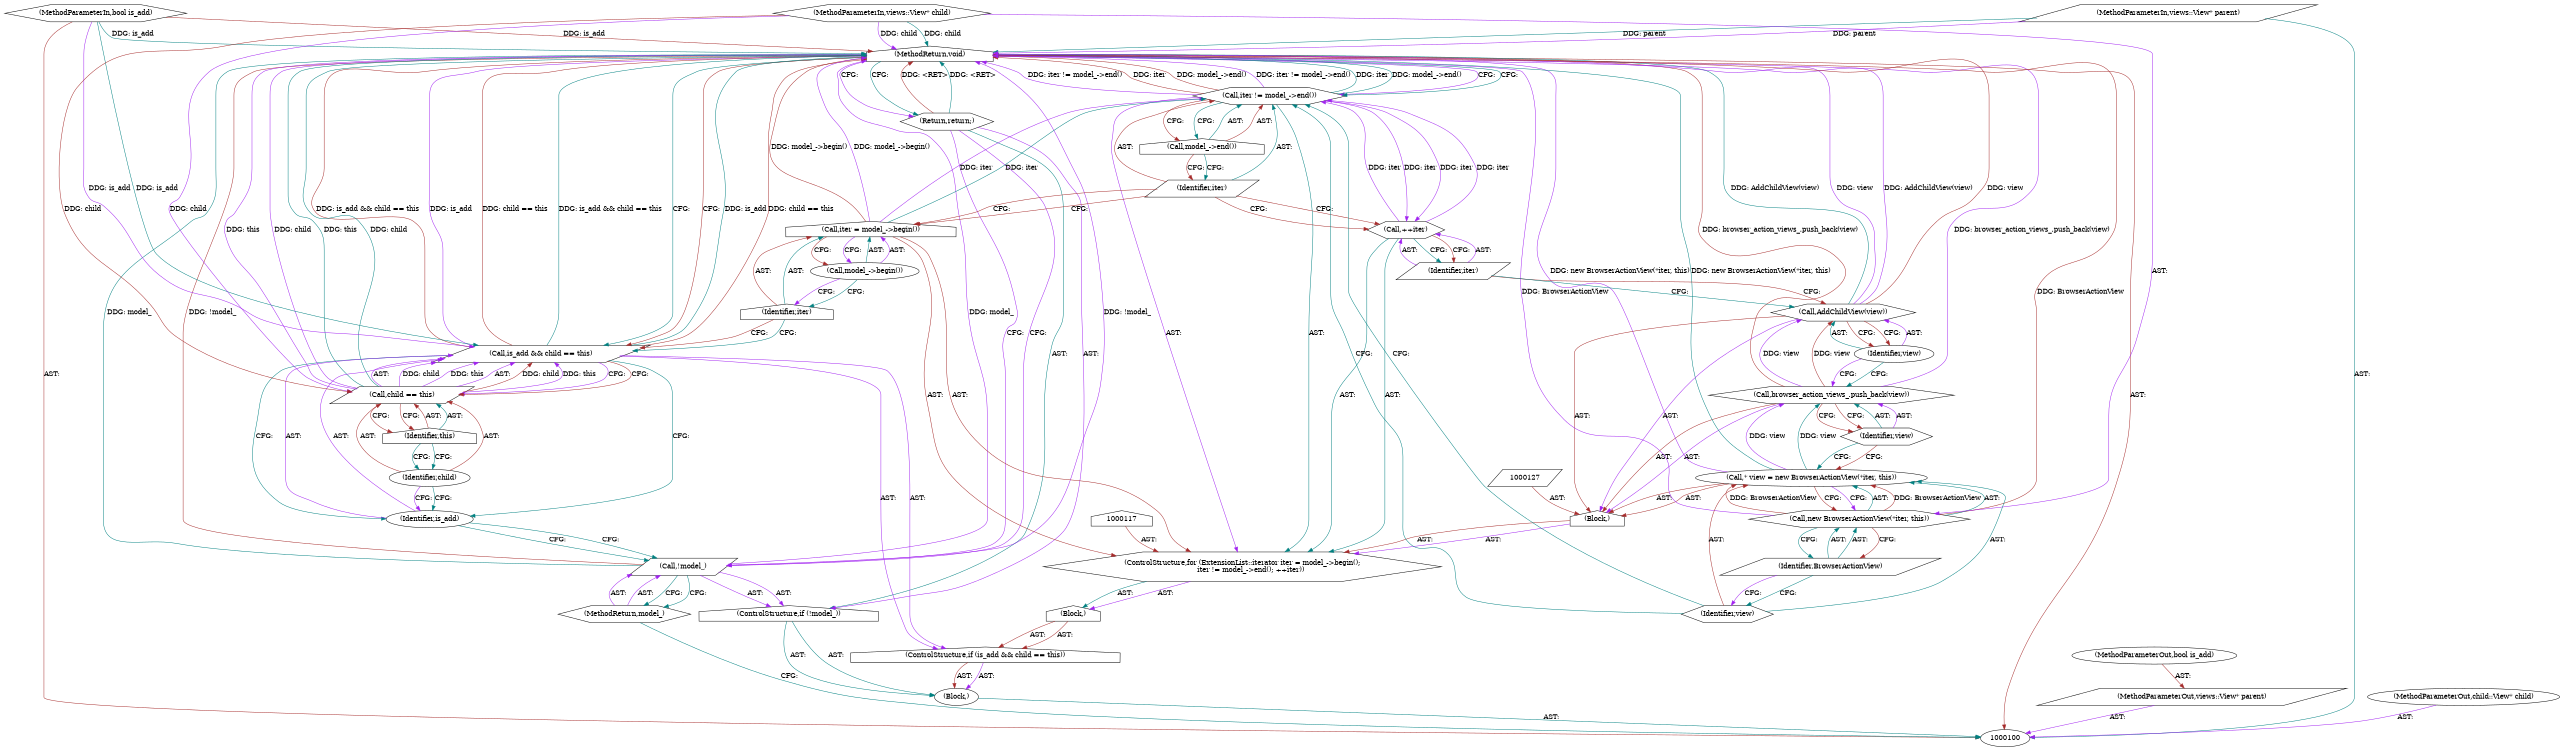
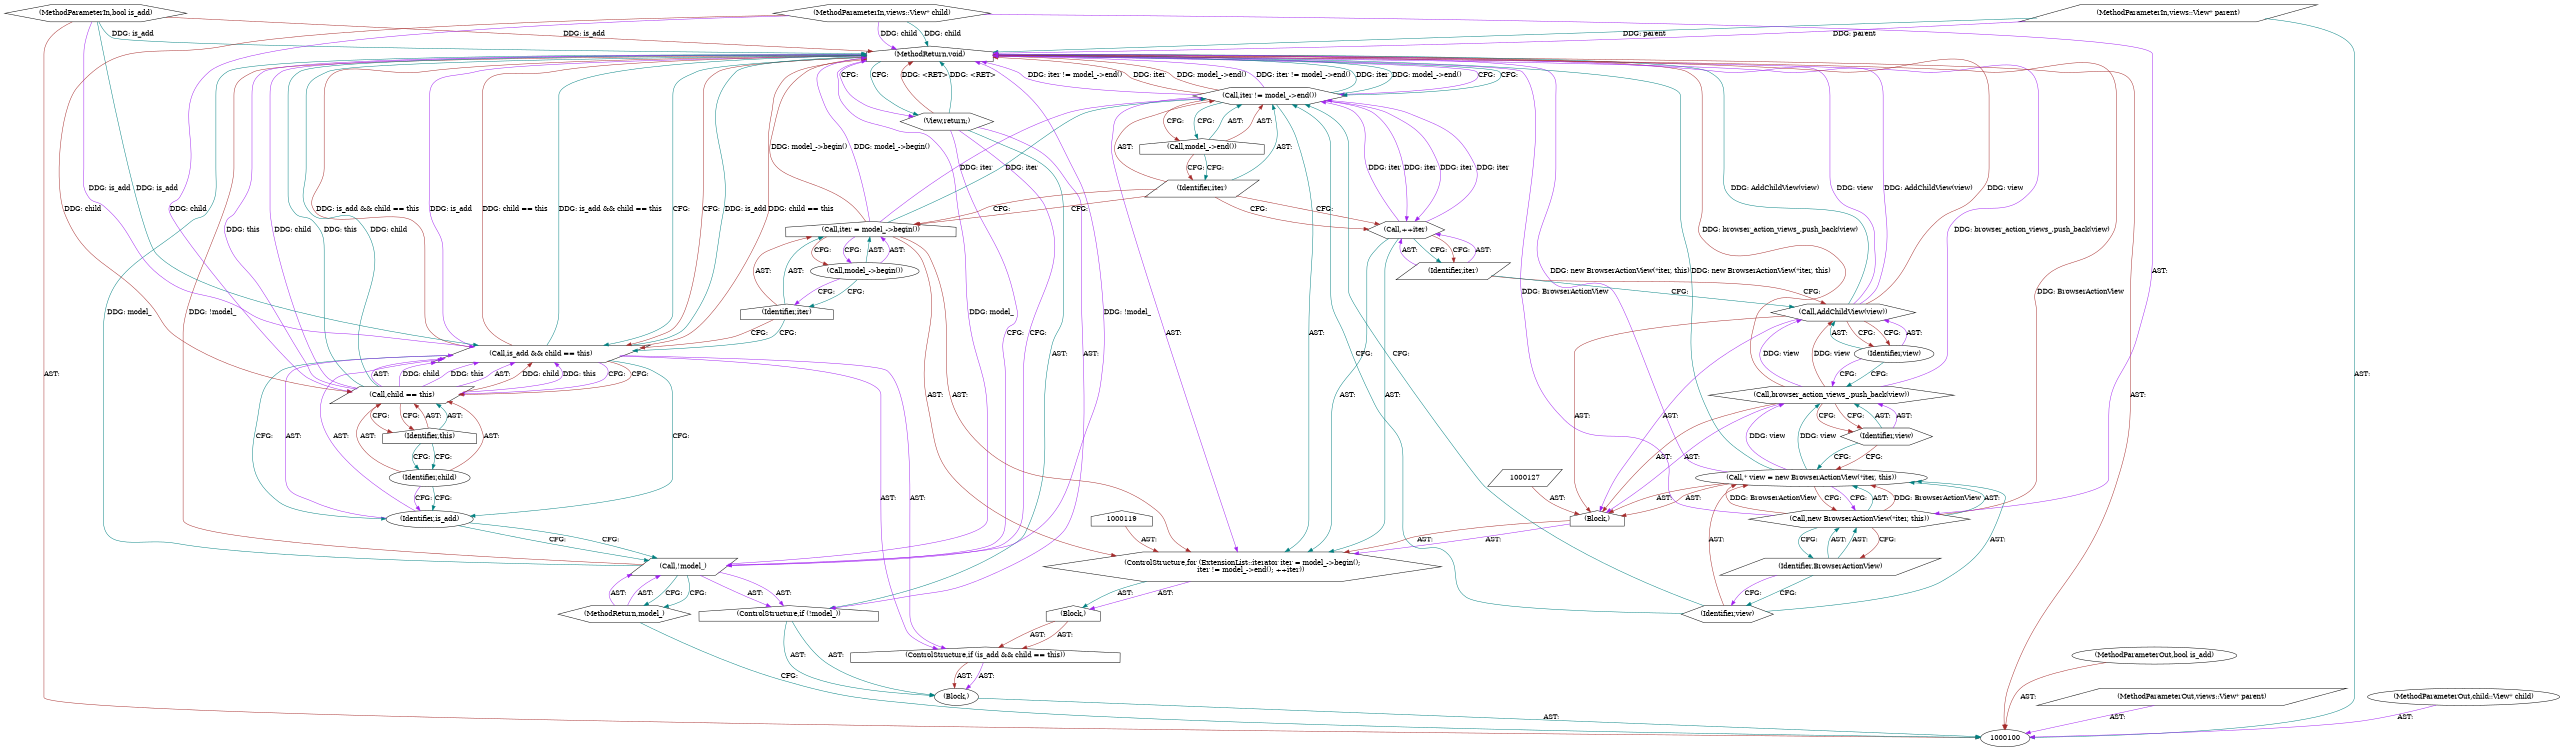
node "(Return,return;)": label "(Return,return;)" -> "(View,return;)"
node "1000117": label "1000117" -> "1000119"
edge "(MethodParameterOut,bool is_add)" -> "(MethodParameterOut,views::View* parent)": now "(MethodParameterOut,bool is_add)" -> "1000100"
